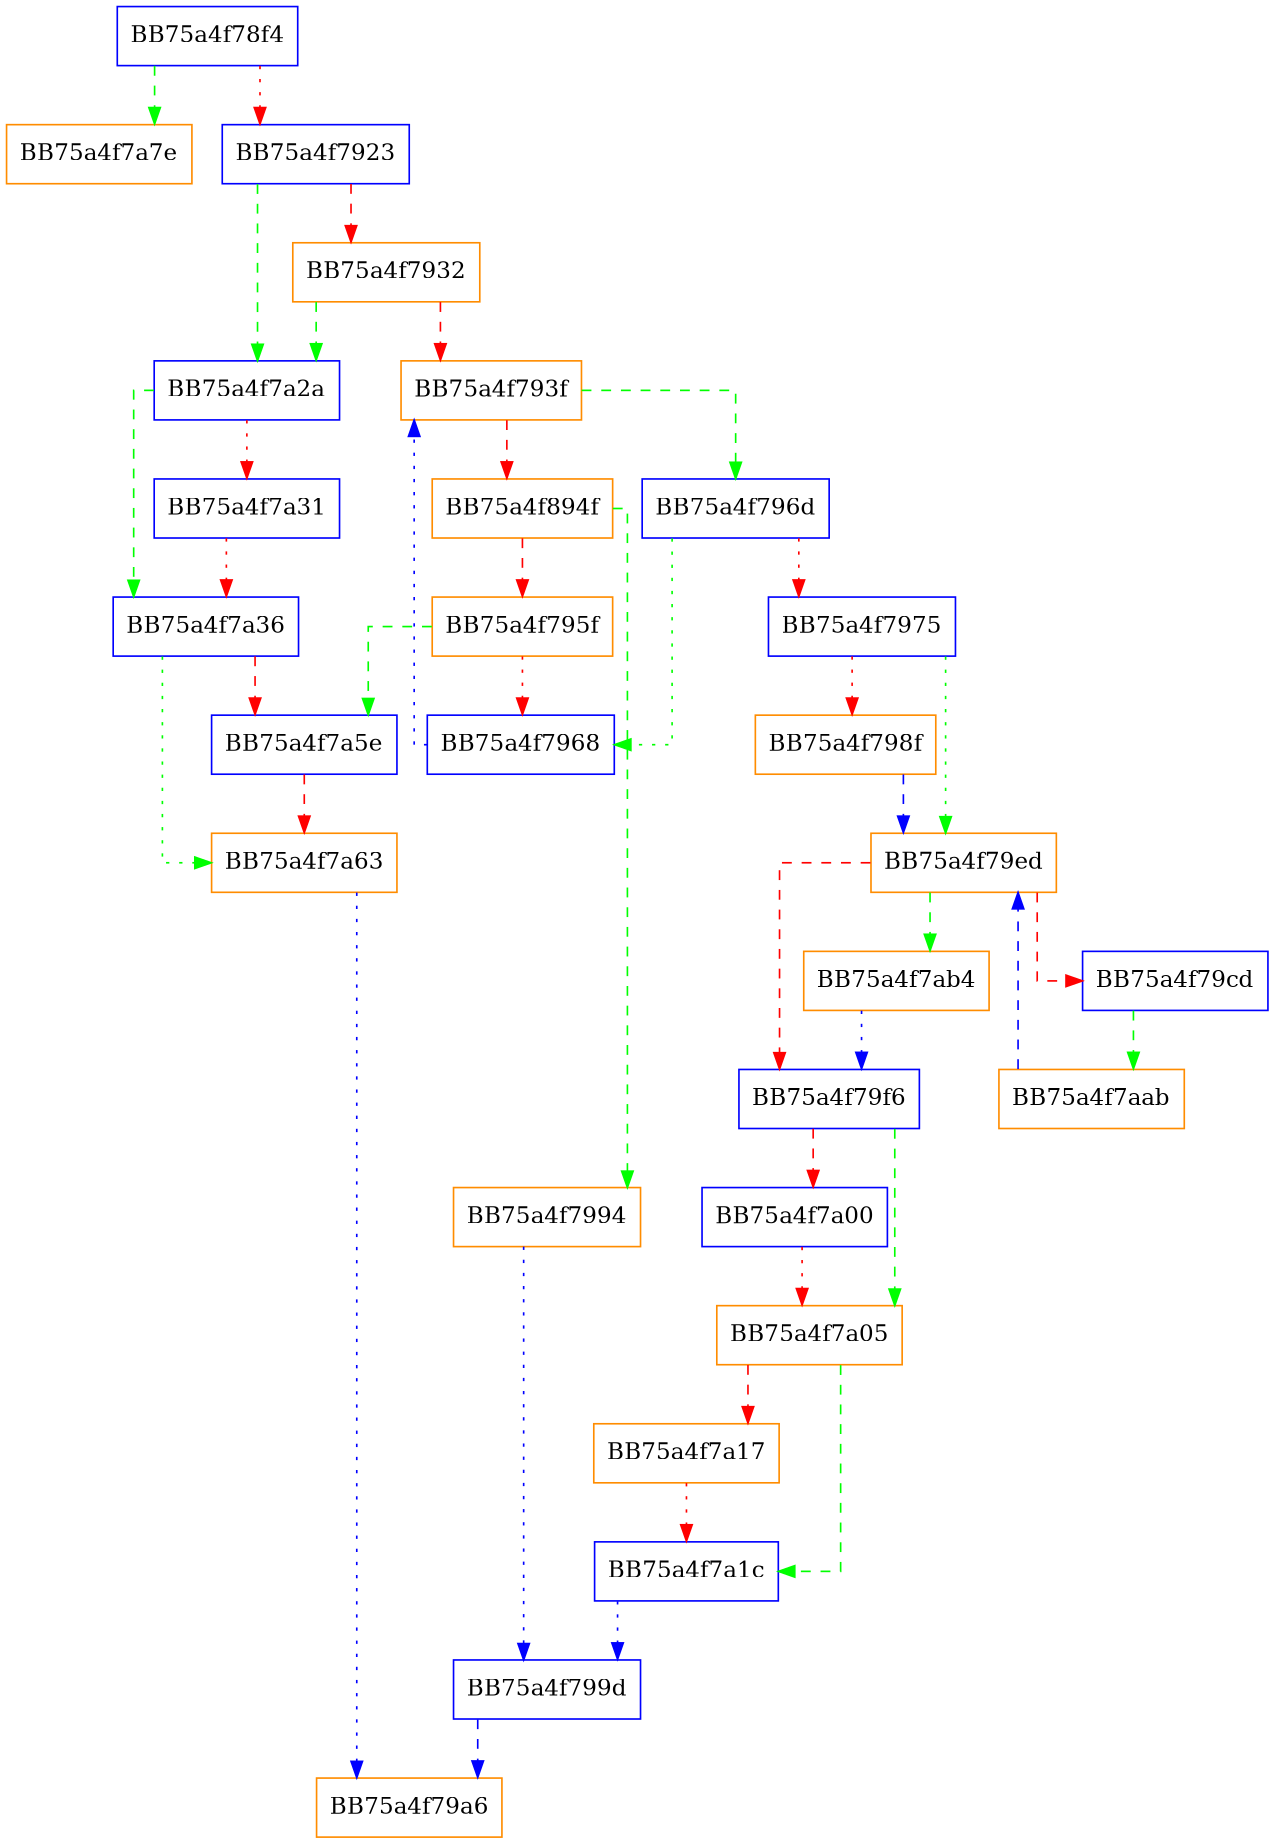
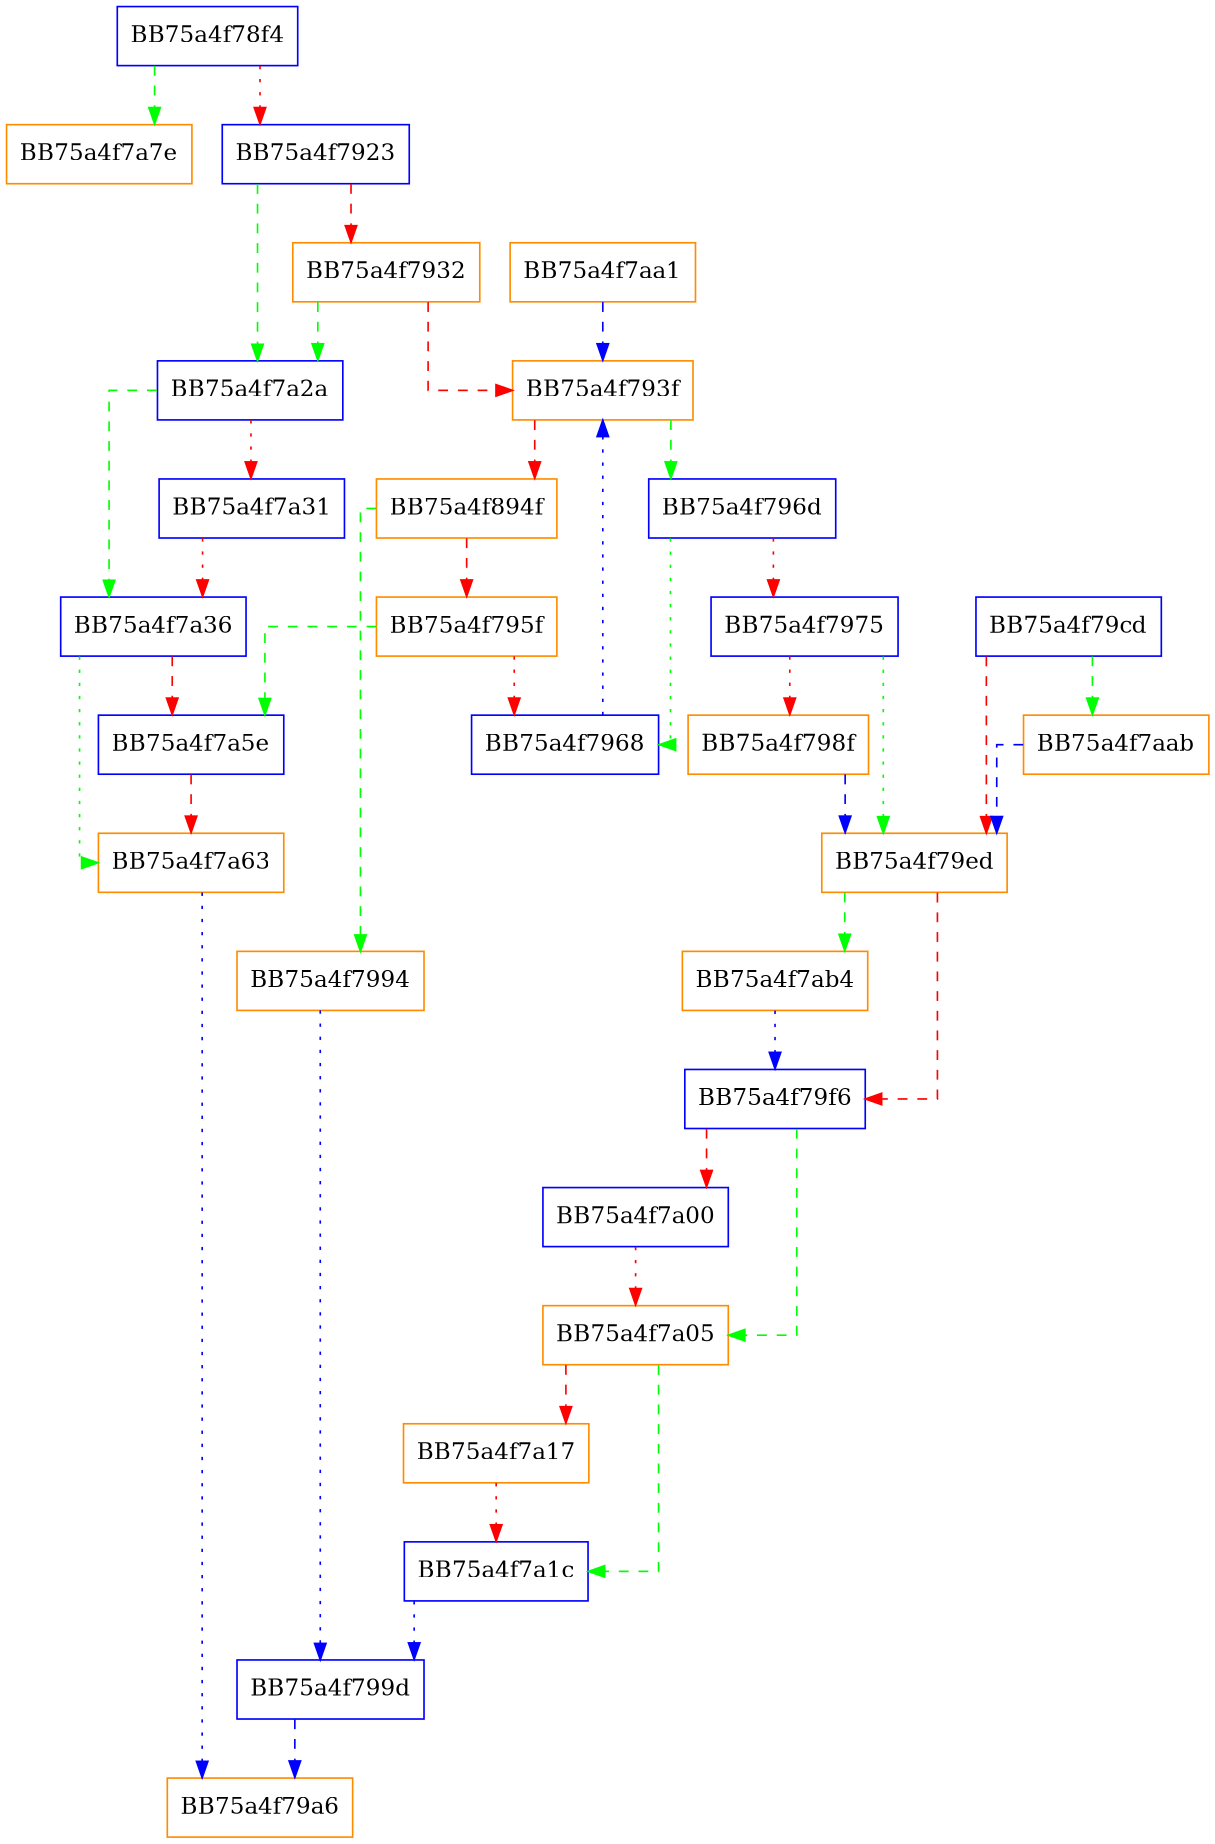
node "BB75a4f7aa1": added
edge "BB75a4f79ed" -> "BB75a4f79cd": reversed
